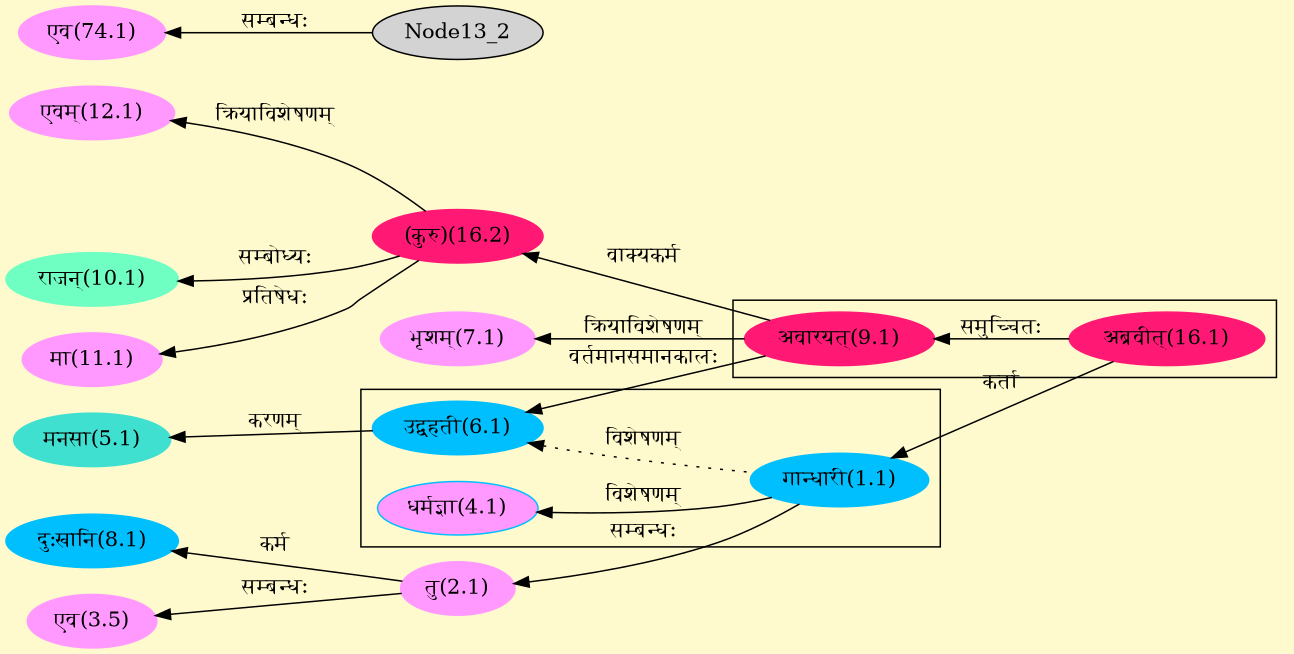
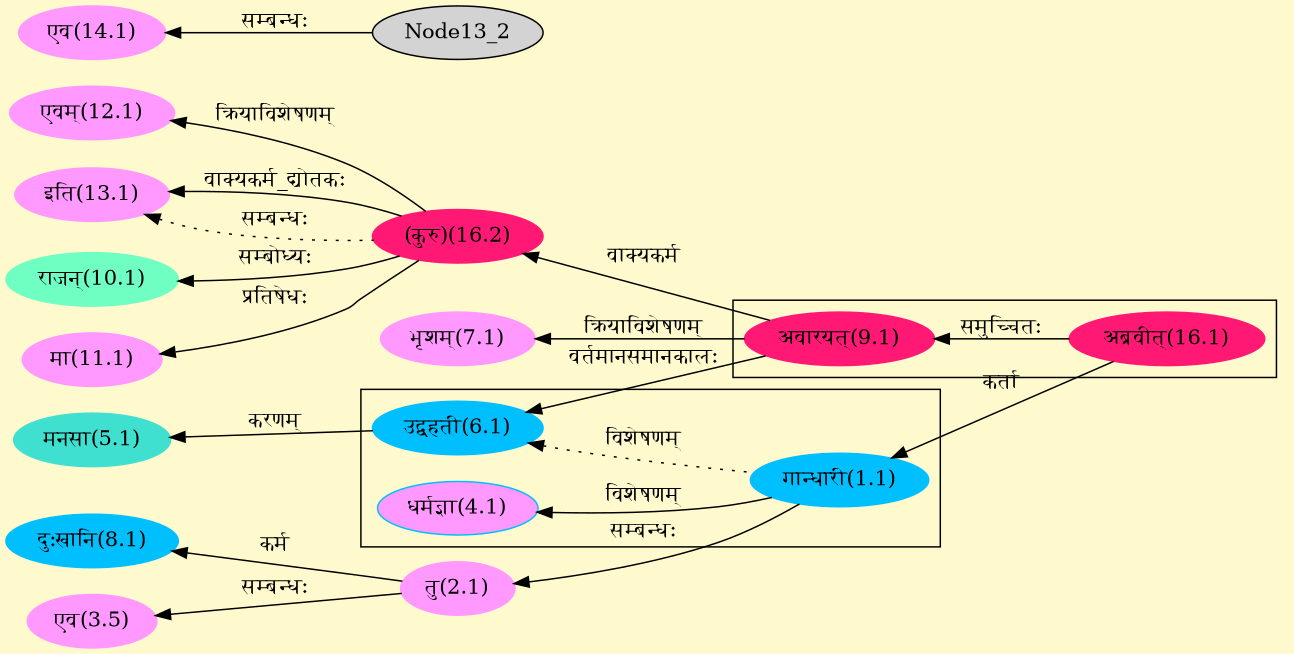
node "एव(74.1)": label "एव(74.1)" -> "एव(14.1)"
node "इति(13.1)": added
